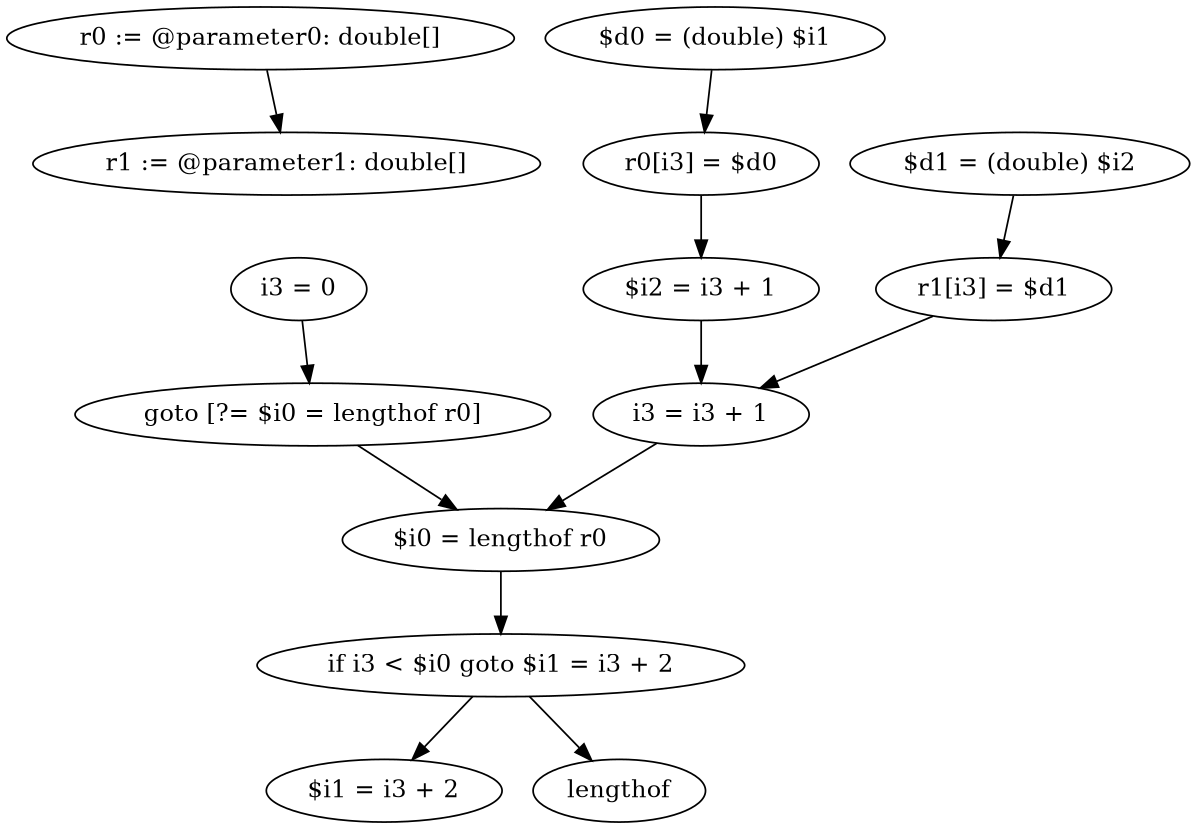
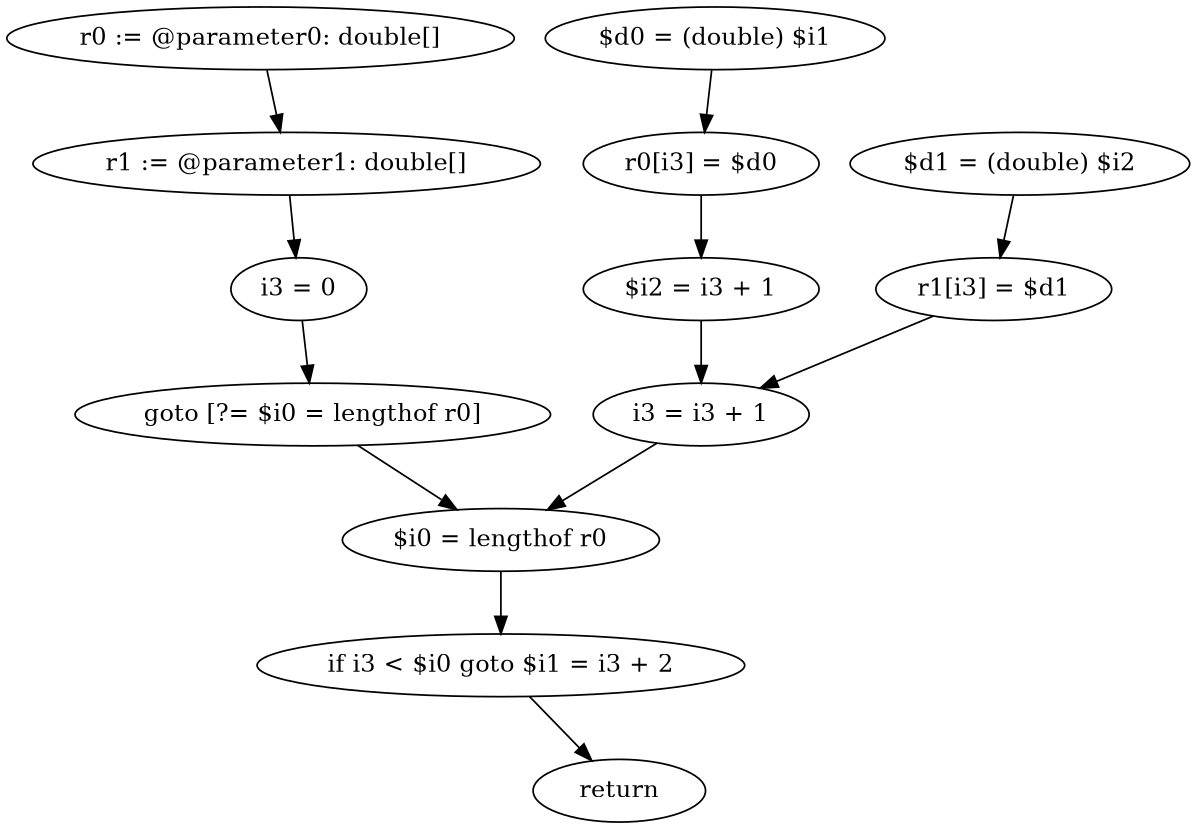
edge "r1 := @parameter1: double[]" -> "i3 = 0": added
node "$i1 = i3 + 2": removed
node "lengthof": label "lengthof" -> "return"
